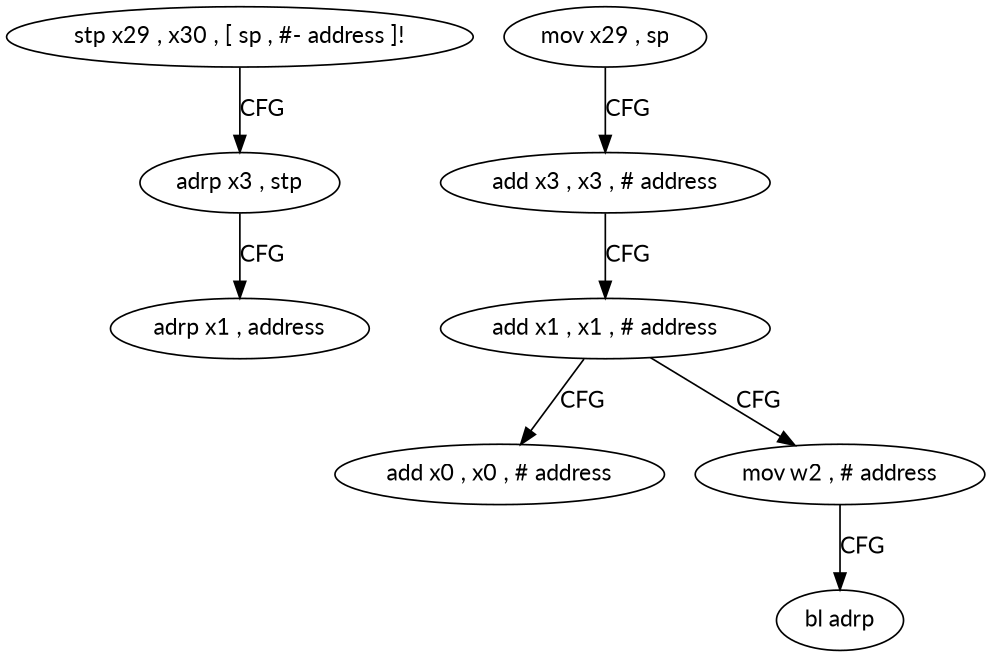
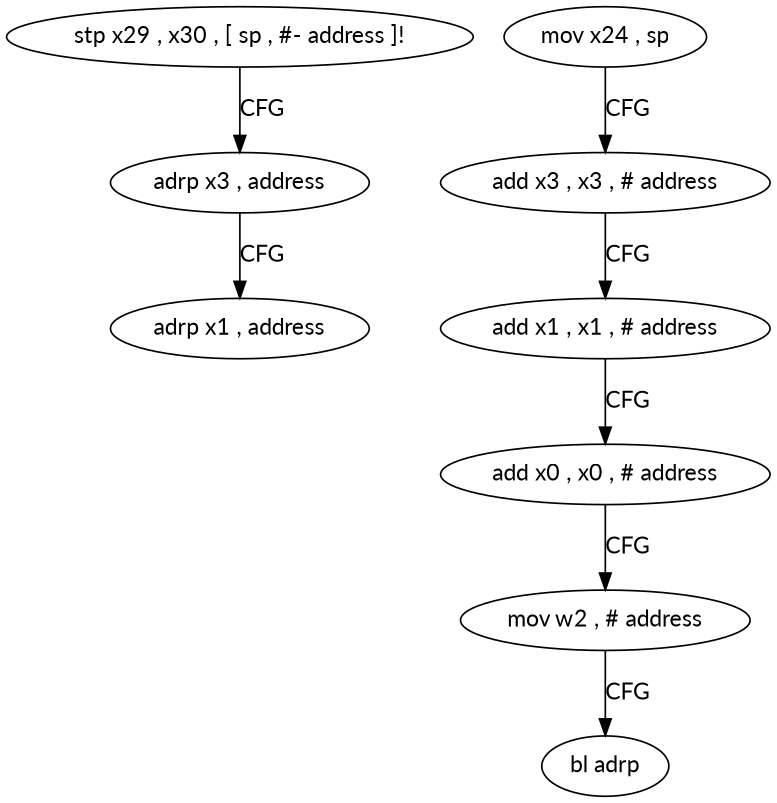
node "mov x29 , sp": label "mov x29 , sp" -> "mov x24 , sp"
node "adrp x3 , stp": label "adrp x3 , stp" -> "adrp x3 , address"
edge "add x1 , x1 , # address" -> "mov w2 , # address": now "add x0 , x0 , # address" -> "mov w2 , # address"
